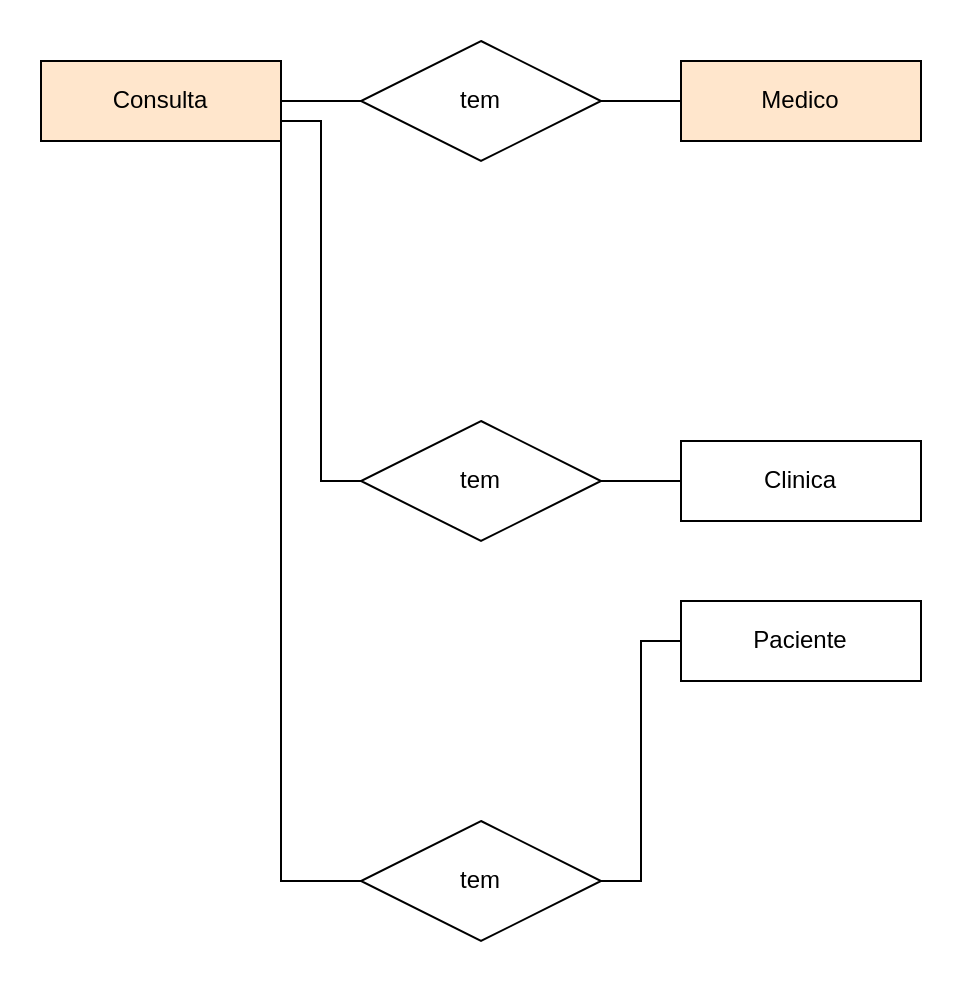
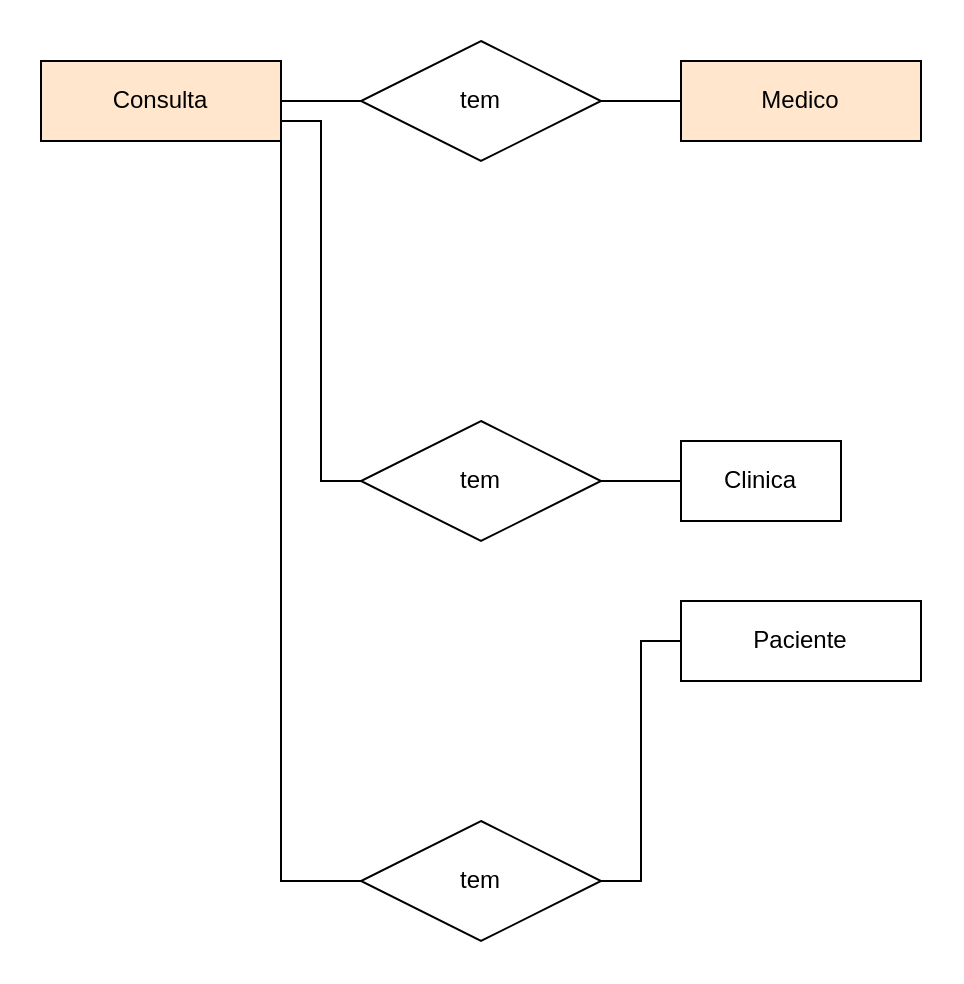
node "Clinica": size 240x80 -> 160x80
